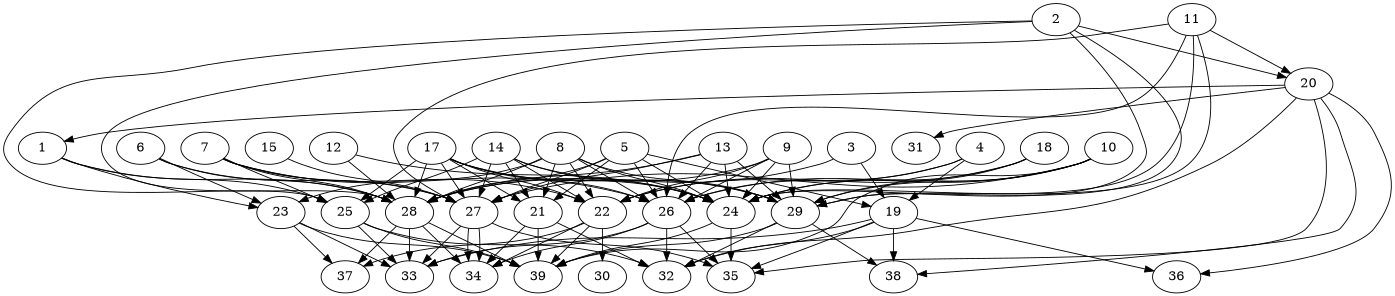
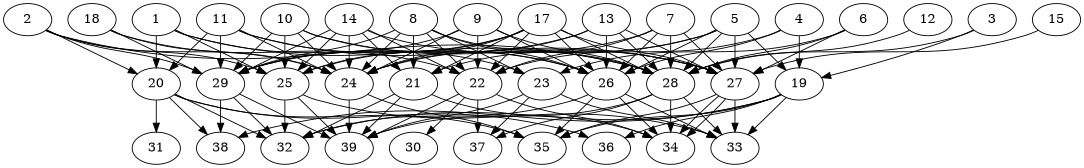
edge "20" -> "1": reversed
edge "12" -> "24": removed
edge "10" -> "39": now "10" -> "25"
